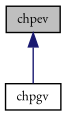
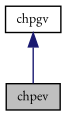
edge "chpgv" -> "chpev": reversed
